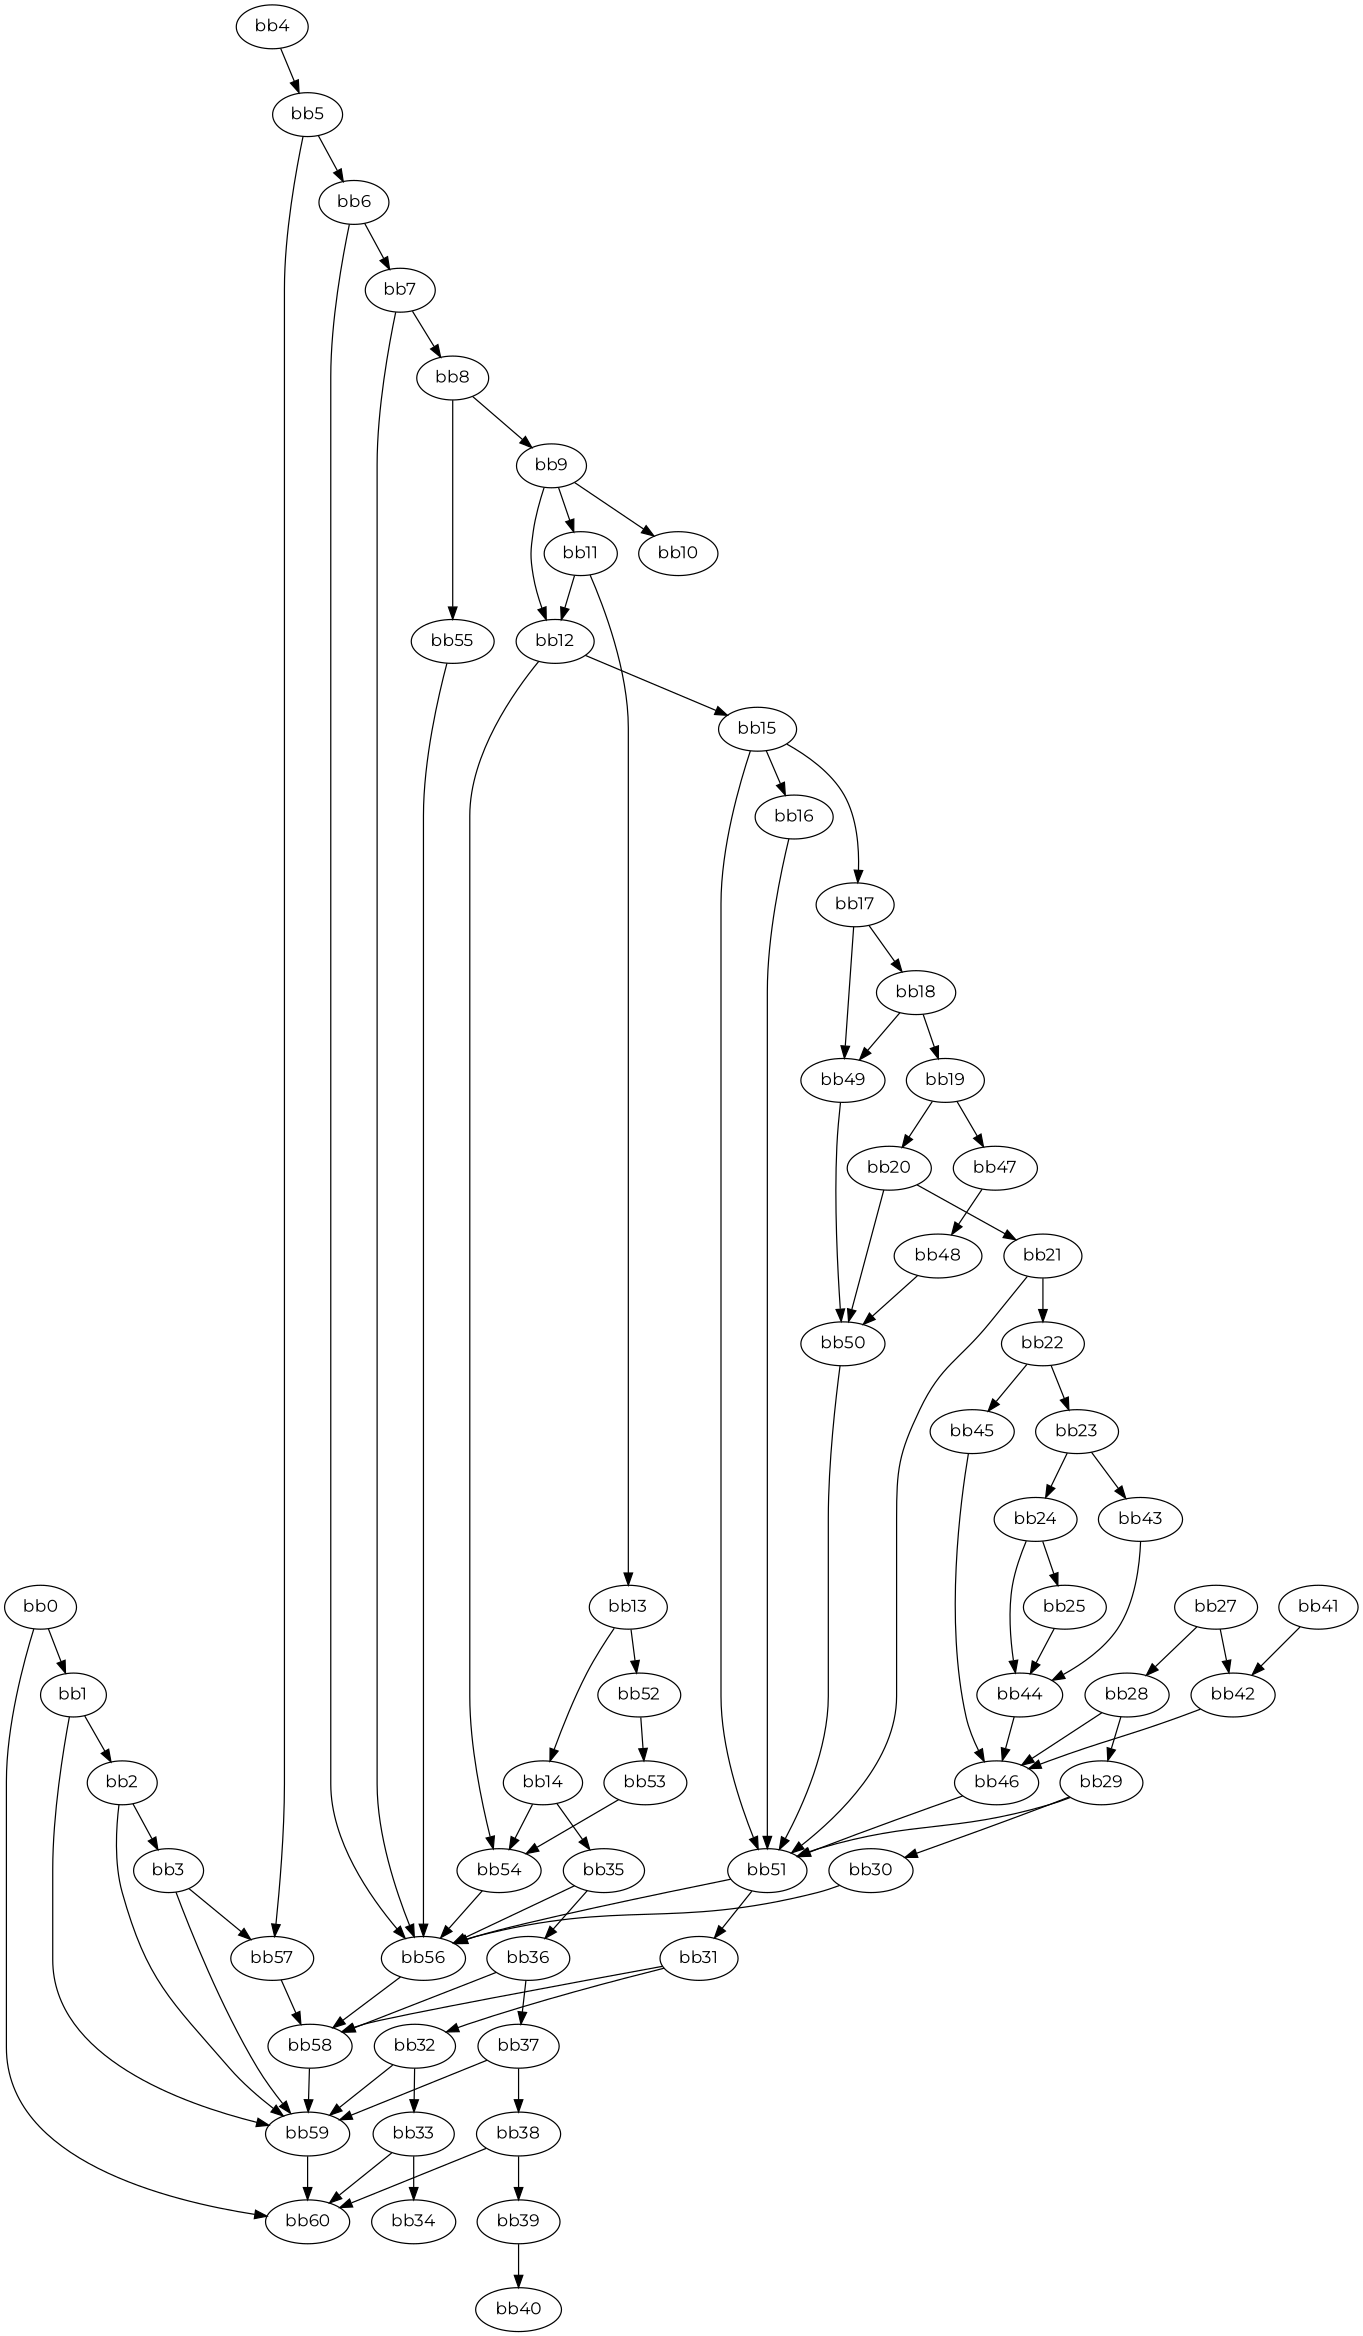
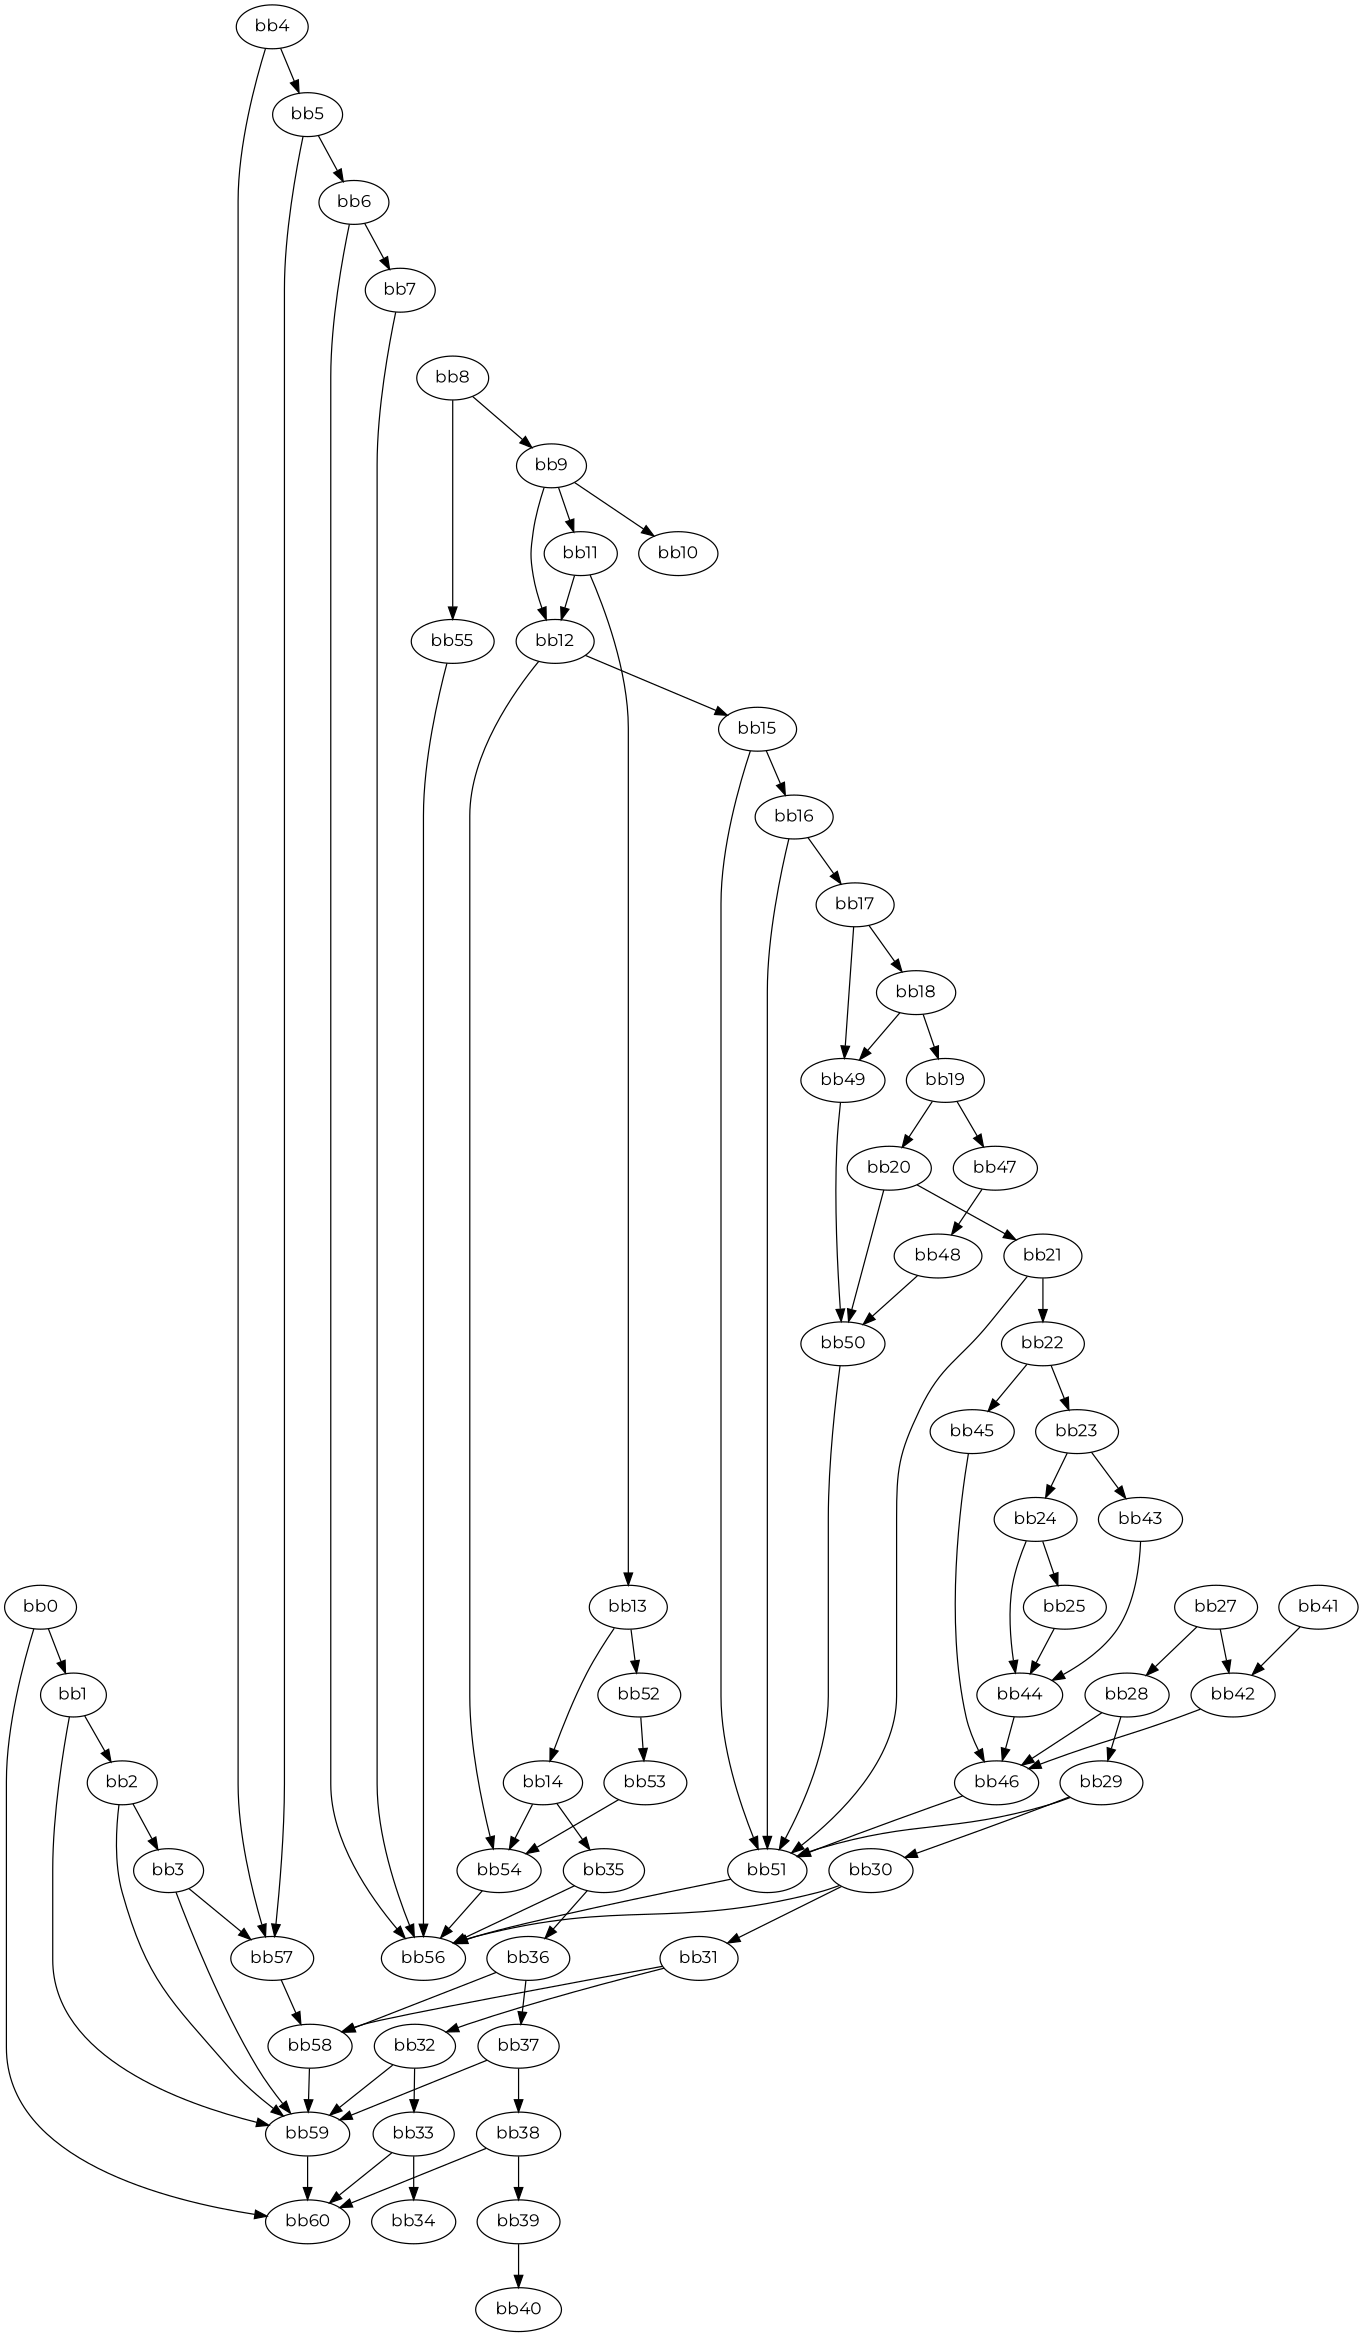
edge "bb7" -> "bb8": removed
edge "bb15" -> "bb17": now "bb16" -> "bb17"
edge "bb4" -> "bb57": added
edge "bb51" -> "bb31": now "bb30" -> "bb31"
edge "bb56" -> "bb58": removed
